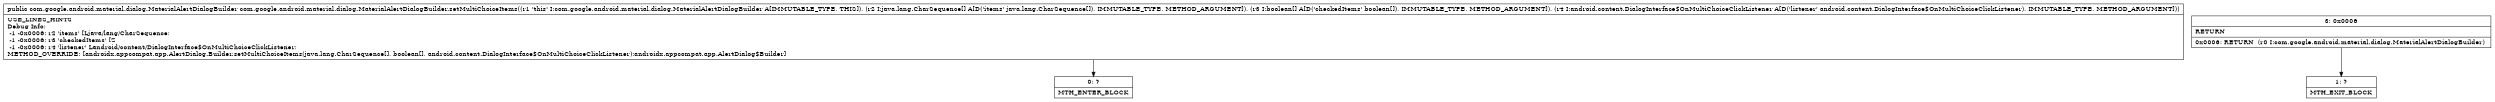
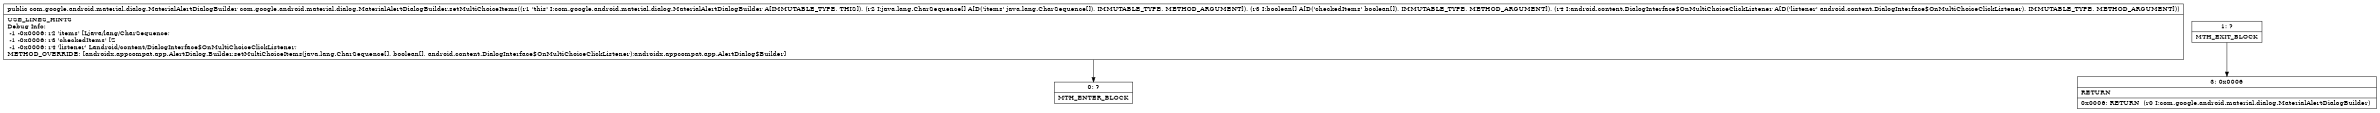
edge "3: 0x0006" -> "1: ?": reversed
